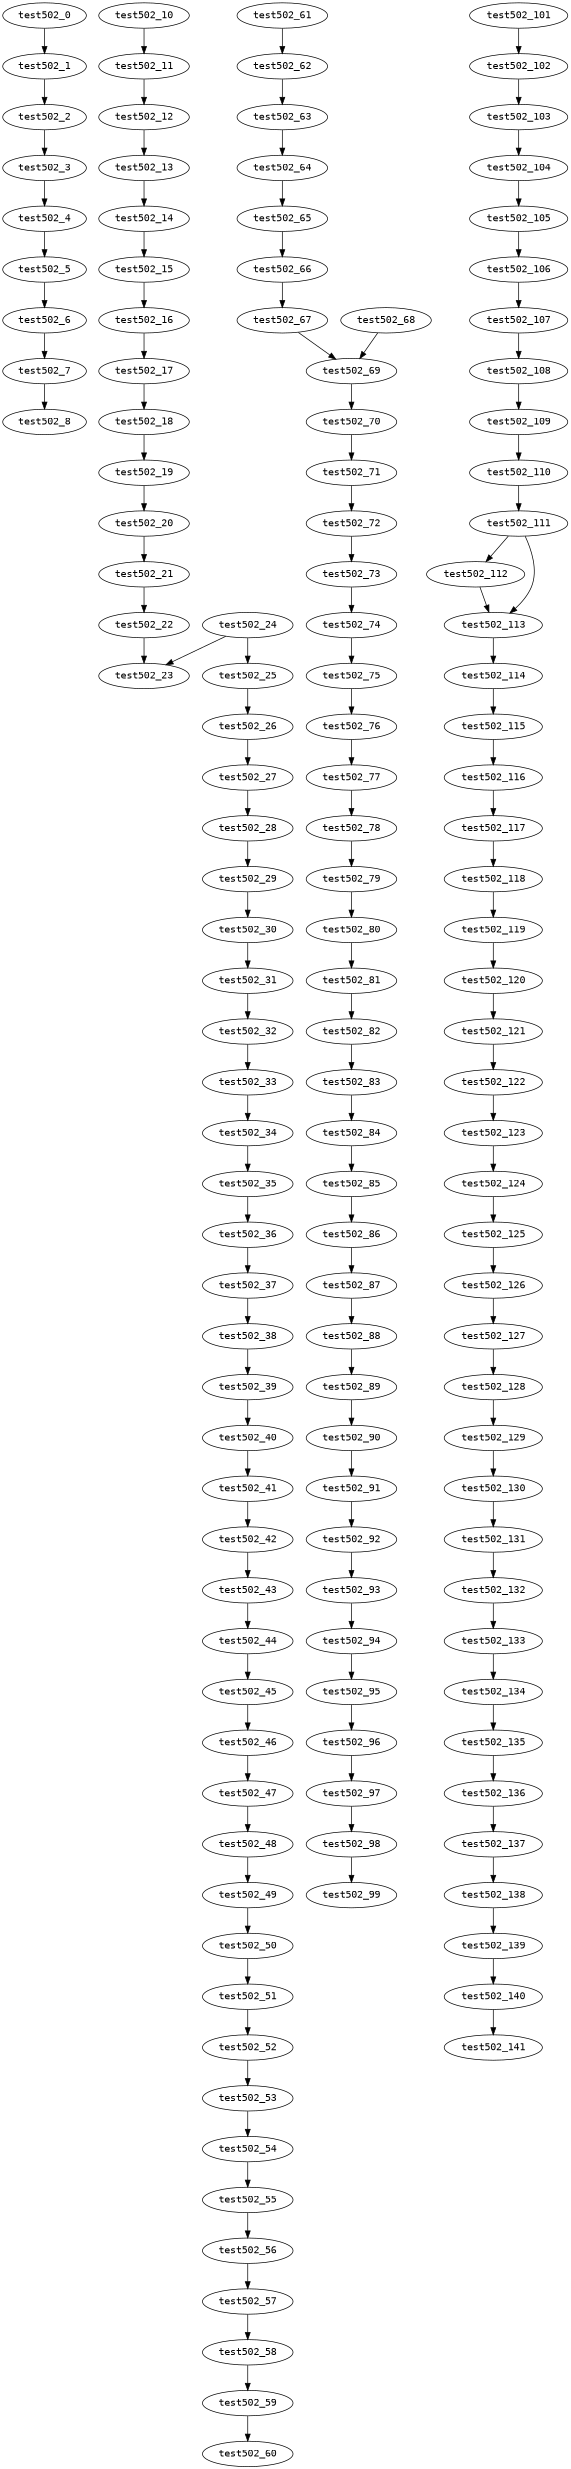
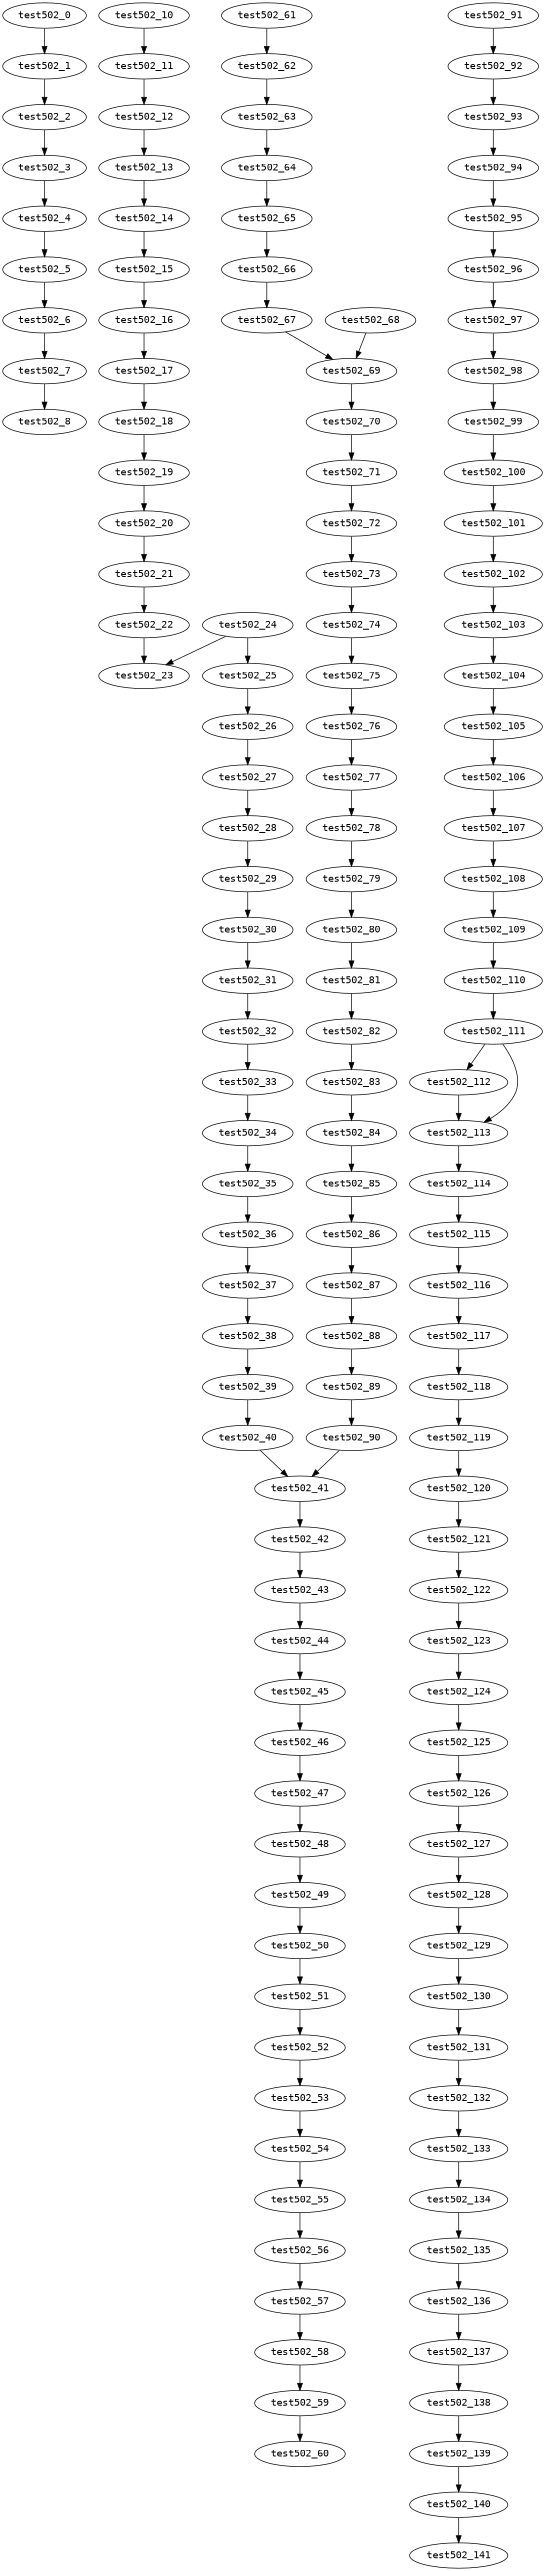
node "test502_100": added
edge "test502_90" -> "test502_91": now "test502_90" -> "test502_41"
